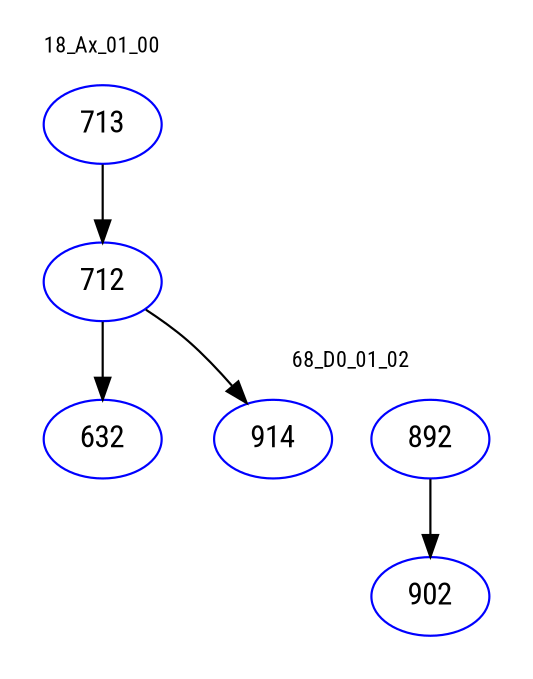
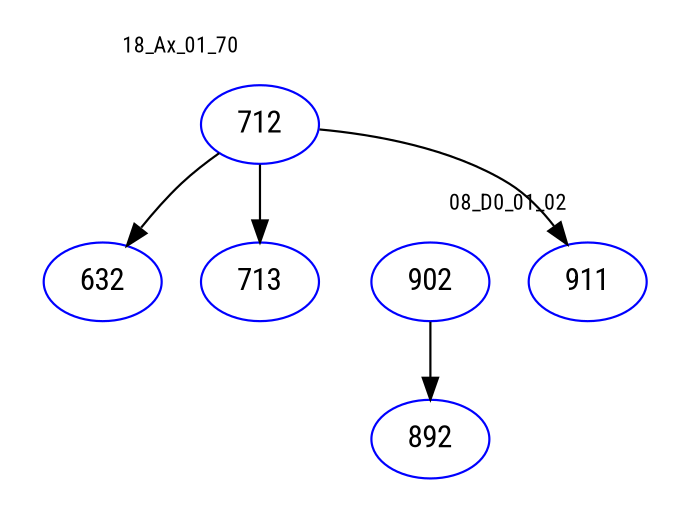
cluster "18_Ax_01_00": label "18_Ax_01_00" -> "18_Ax_01_70"
edge "713" -> "712": reversed
cluster "68_D0_01_02": label "68_D0_01_02" -> "08_D0_01_02"
node "914": label "914" -> "911"
edge "892" -> "902": reversed
